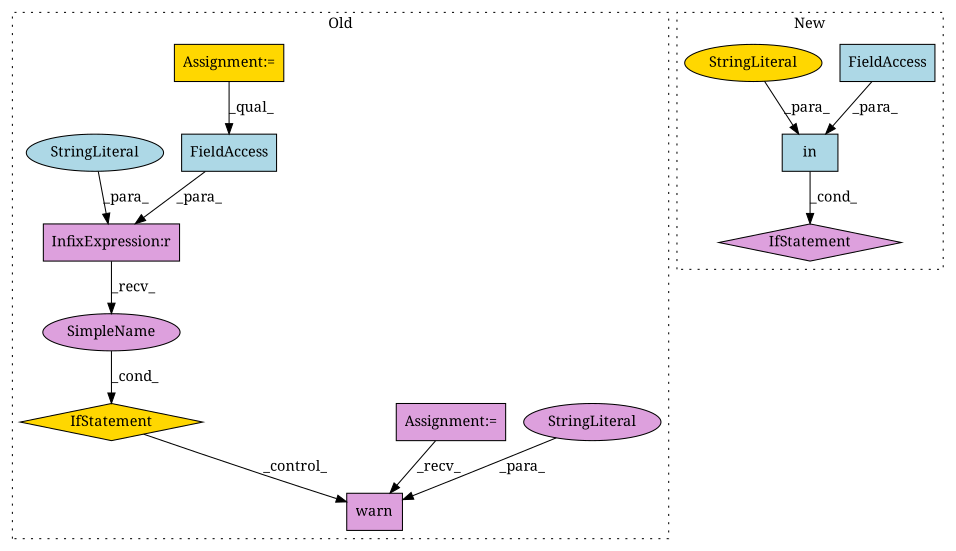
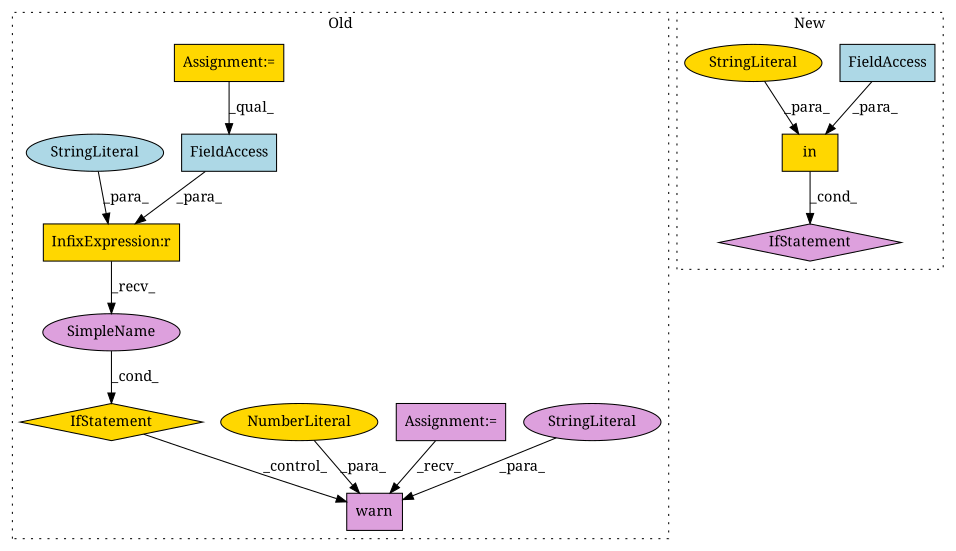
node "in": fillcolor lightblue -> gold
node "InfixExpression:r": fillcolor plum -> gold
node "NumberLiteral": added
